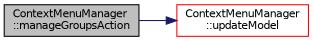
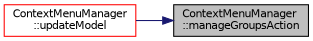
edge "ContextMenuManager ::manageGroupsAction" -> "ContextMenuManager ::updateModel": reversed
